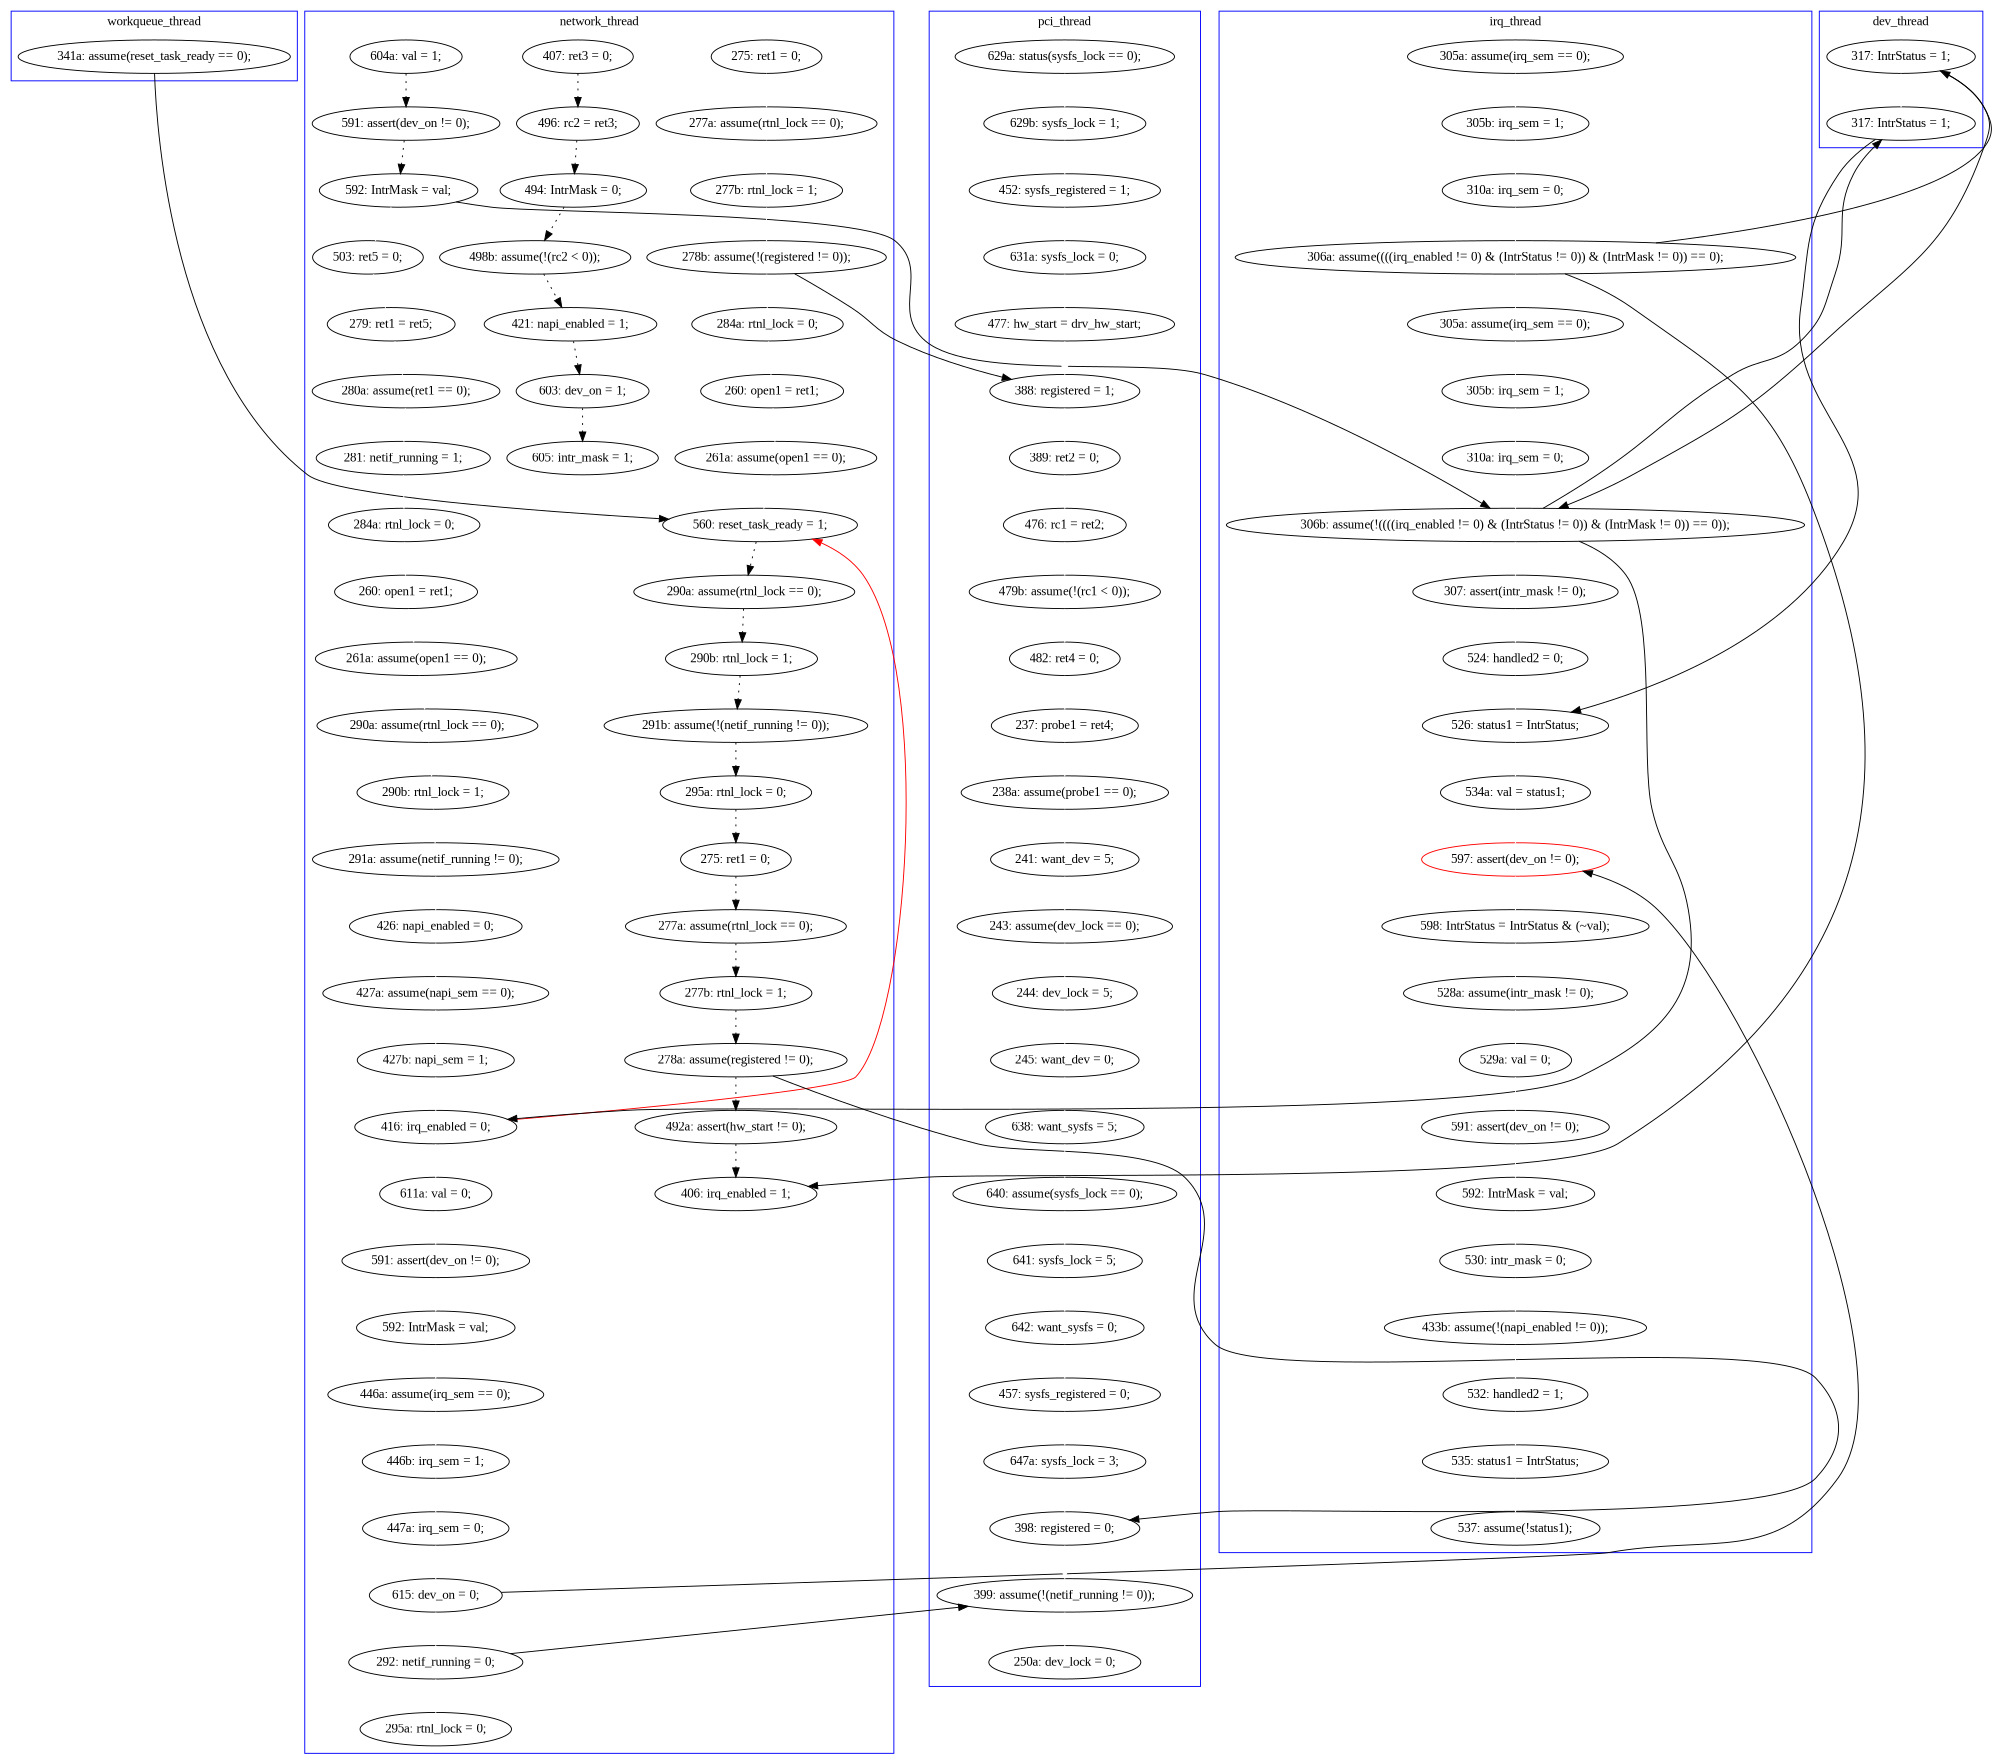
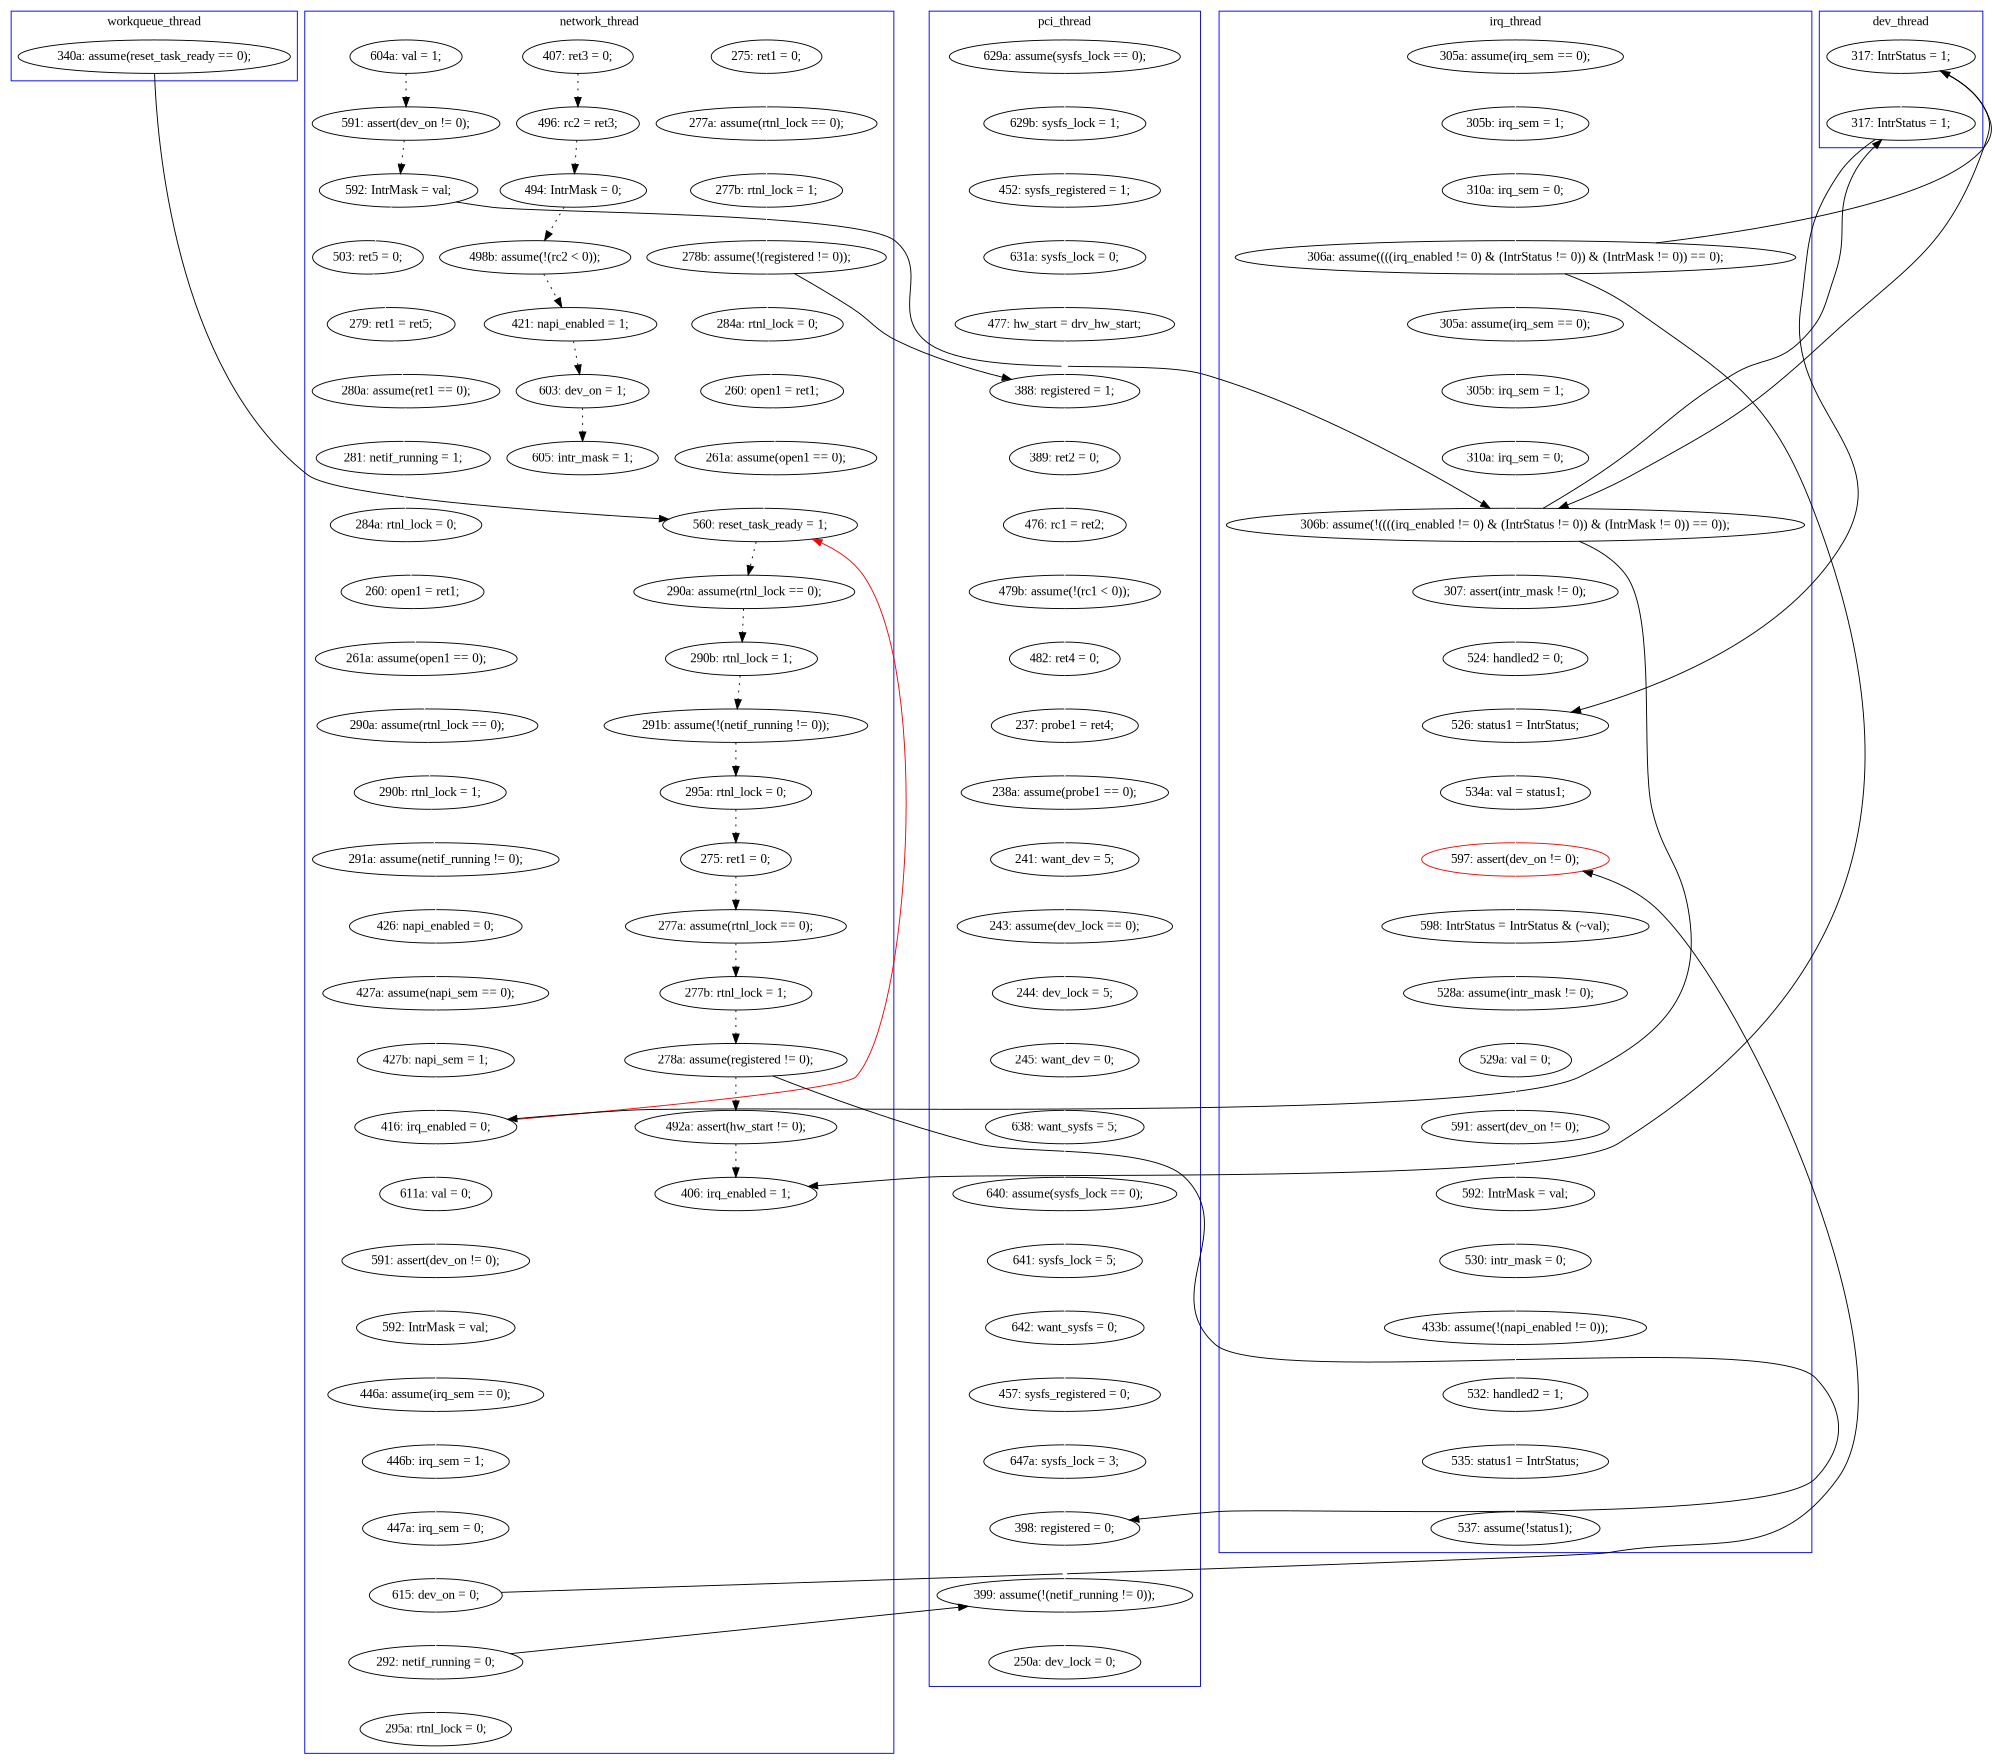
node "341a: assume(reset_task_ready == 0);": label "341a: assume(reset_task_ready == 0);" -> "340a: assume(reset_task_ready == 0);"
node "629a: status(sysfs_lock == 0);": label "629a: status(sysfs_lock == 0);" -> "629a: assume(sysfs_lock == 0);"
